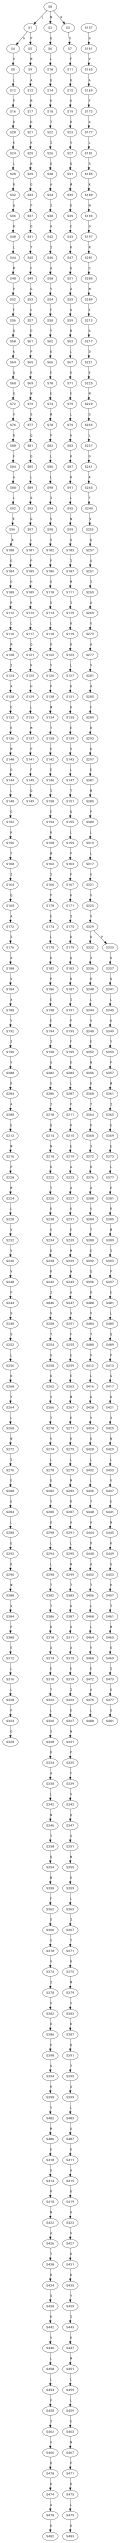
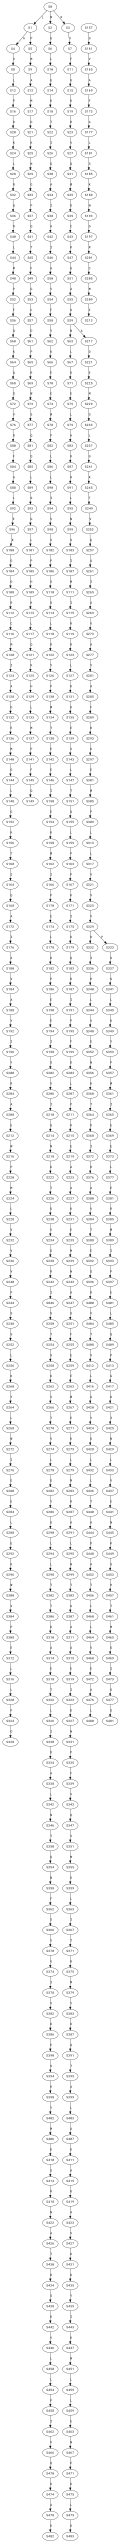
edge "S213" -> "S217": now "S59" -> "S217"
